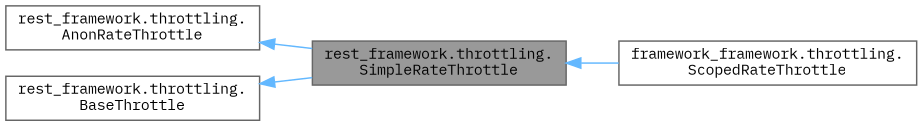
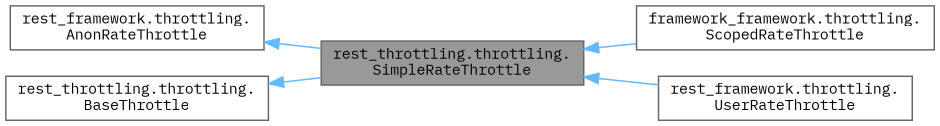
node "rest_framework.throttling. SimpleRateThrottle": label "rest_framework.throttling. SimpleRateThrottle" -> "rest_throttling.throttling. SimpleRateThrottle"
node "rest_framework.throttling. BaseThrottle": label "rest_framework.throttling. BaseThrottle" -> "rest_throttling.throttling. BaseThrottle"
node "rest_framework.throttling. UserRateThrottle": added
